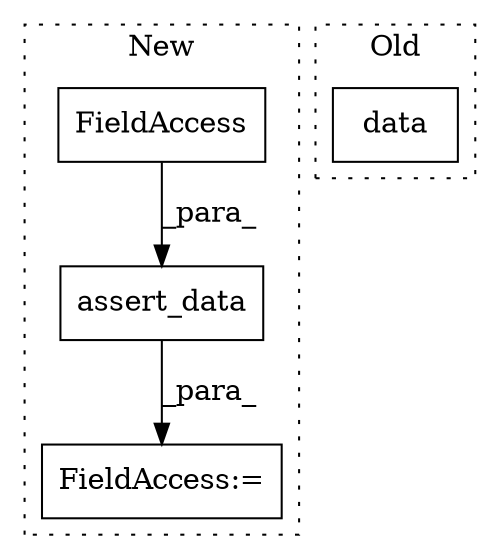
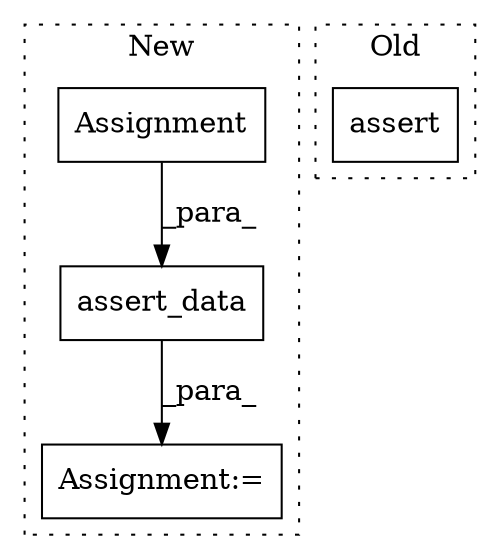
node "FieldAccess": label "FieldAccess" -> "Assignment"
node "data": label "data" -> "assert"
node "FieldAccess:=": label "FieldAccess:=" -> "Assignment:="
